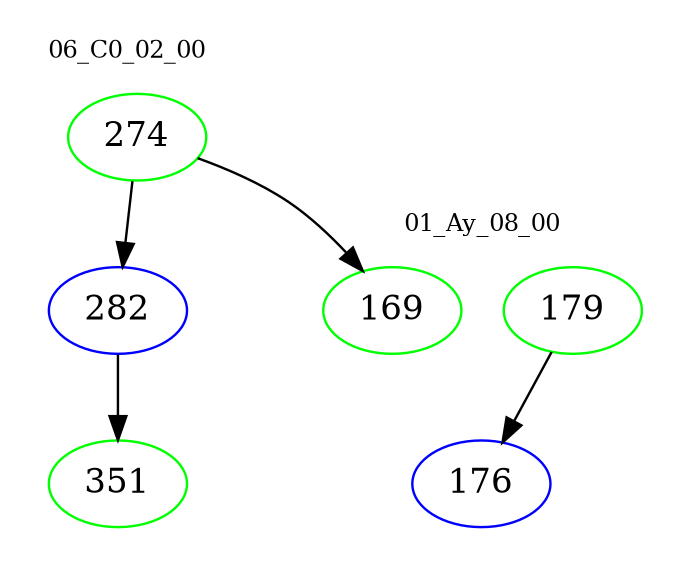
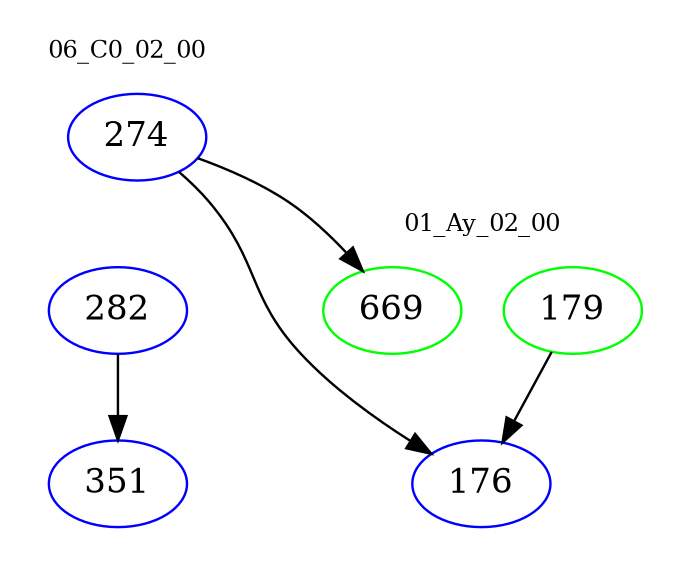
node "274": color green -> blue
edge "274" -> "282": now "274" -> "176"
cluster "01_Ay_08_00": label "01_Ay_08_00" -> "01_Ay_02_00"
node "169": label "169" -> "669"
node "351": color green -> blue
